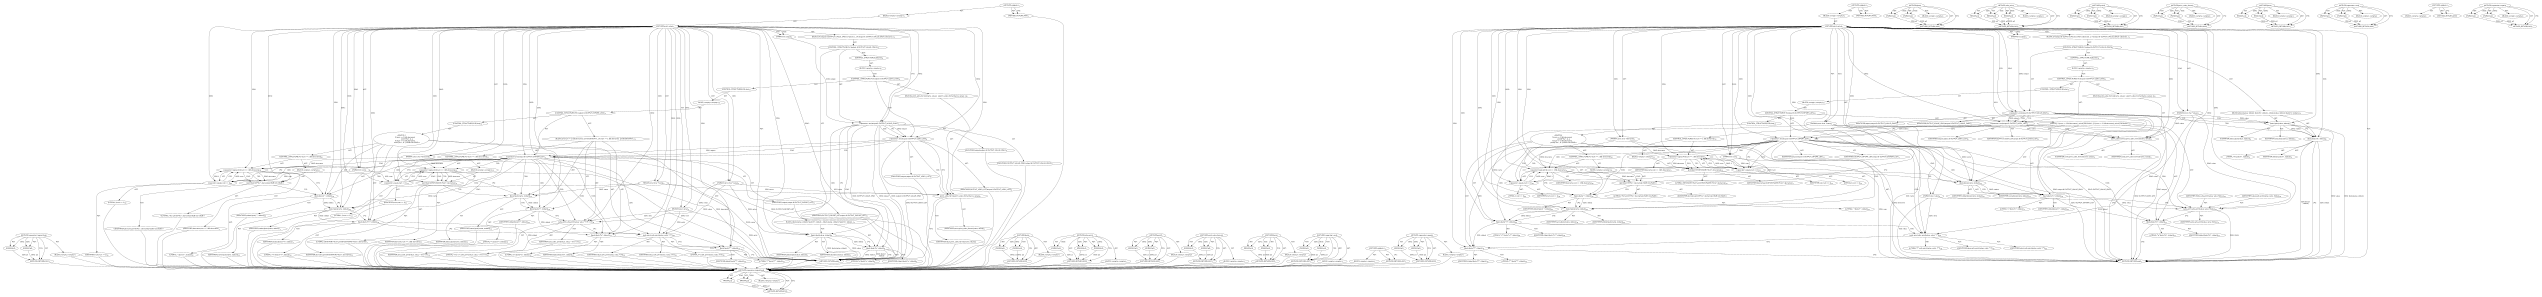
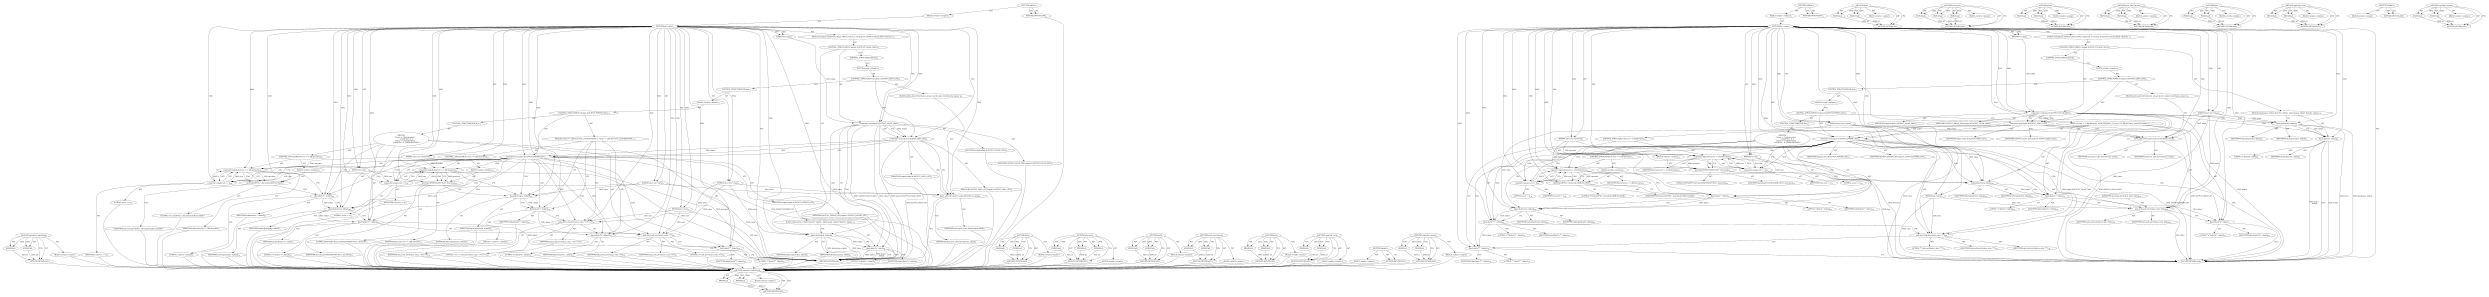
edge "(IDENTIFIER,NULL,safe_print(value, valsz, NULL))" -> "(safe_print,safe_print(value, valsz, NULL))": reversed
